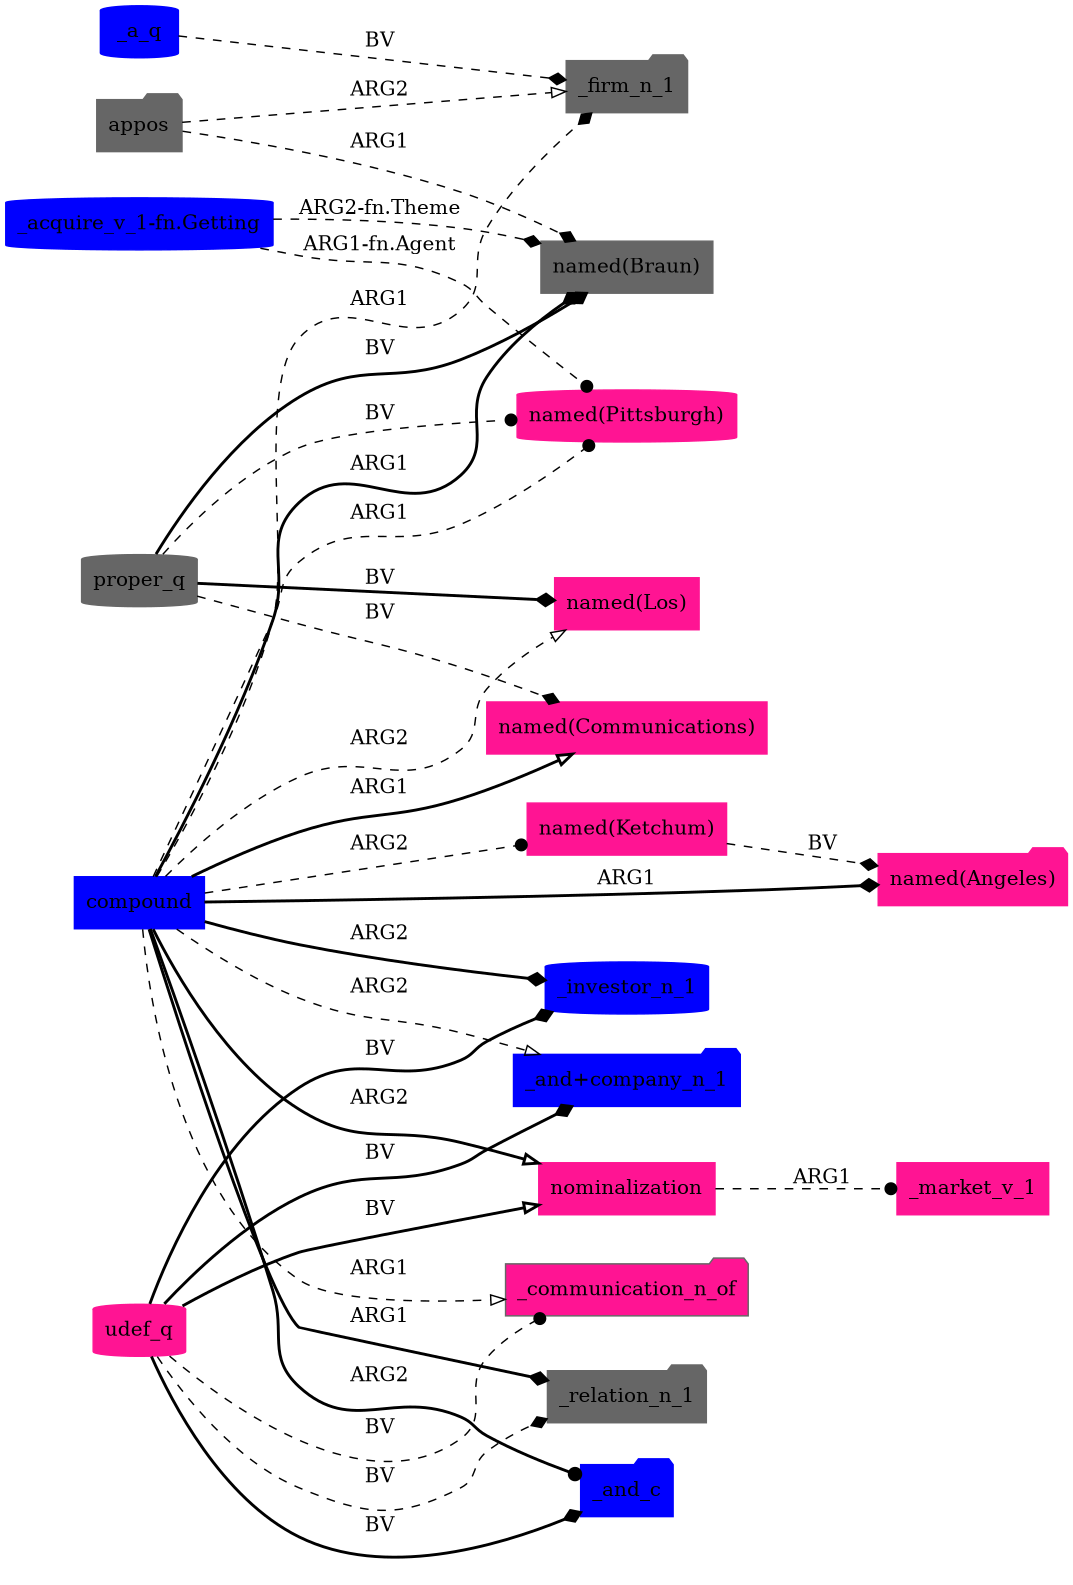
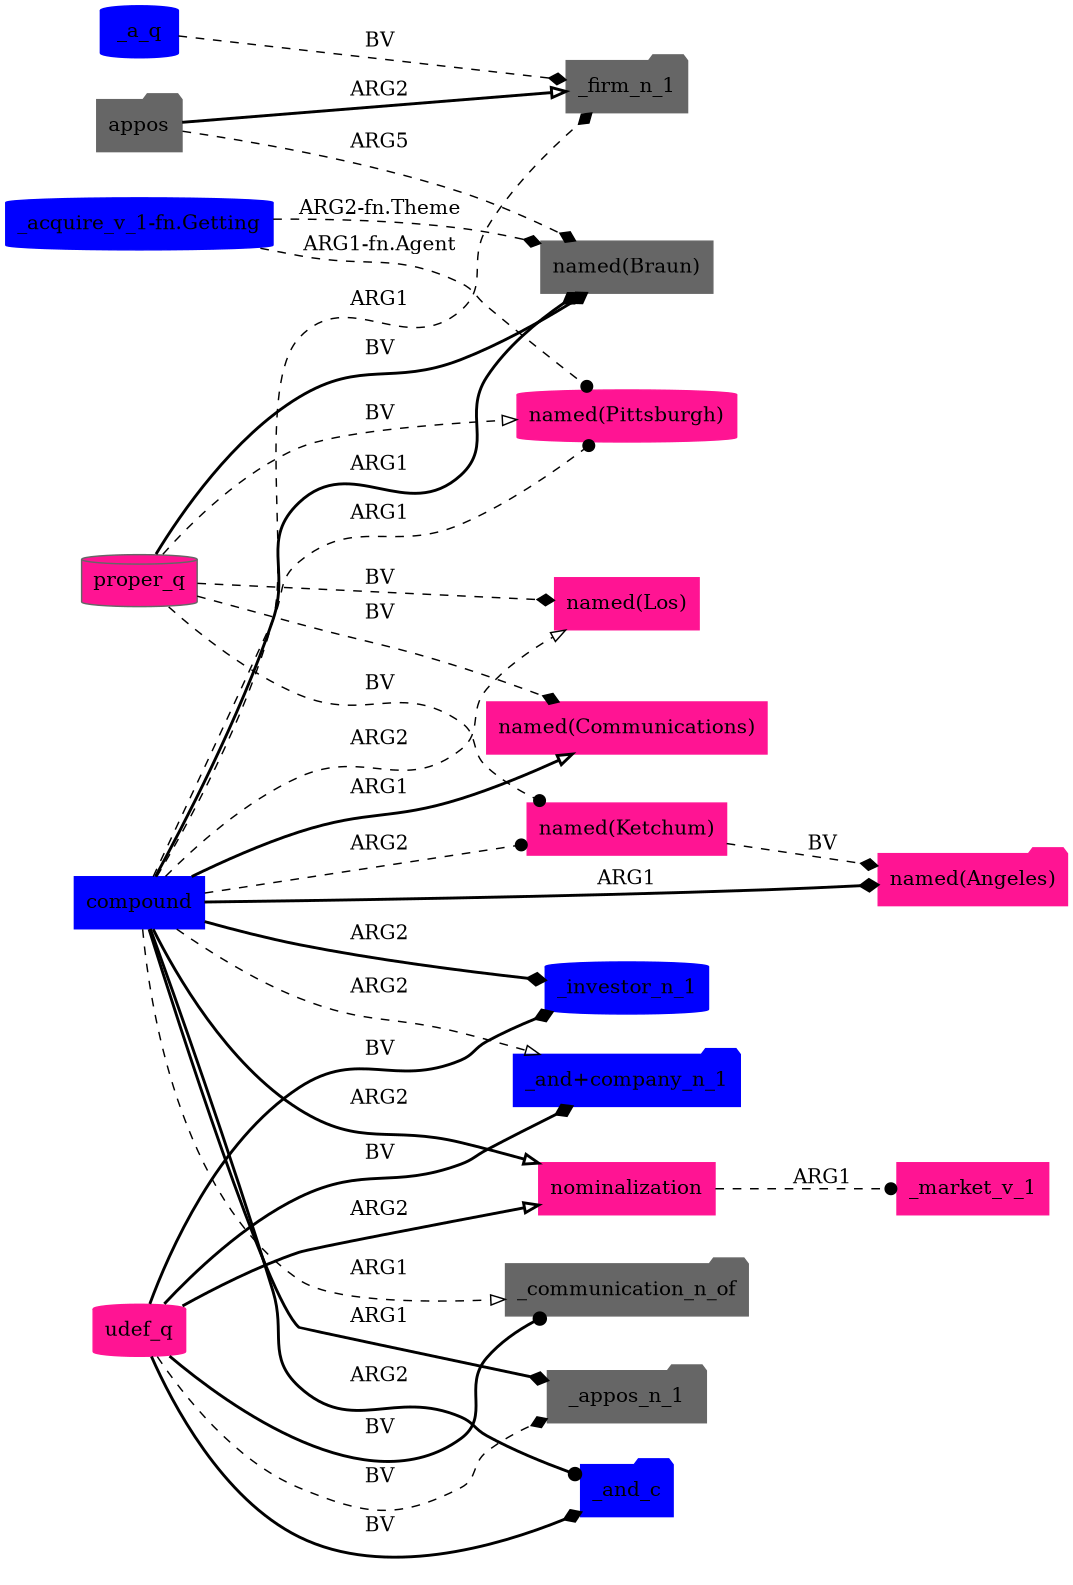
edge "appos" -> "_firm_n_1": style dashed -> bold
edge "appos" -> "named(Braun)": label "ARG1" -> "ARG5"
edge "proper_q" -> "named(Pittsburgh)": arrowhead dot -> onormal
node "proper_q": fillcolor gray40 -> deeppink
edge "proper_q" -> "named(Los)": style bold -> dashed
edge "proper_q" -> "named(Ketchum)": added, label "BV"
edge "udef_q" -> "nominalization": label "BV" -> "ARG2"
node "_communication_n_of": fillcolor deeppink -> gray40
node "_relation_n_1": label "_relation_n_1" -> "_appos_n_1"
edge "udef_q" -> "_communication_n_of": style dashed -> bold
